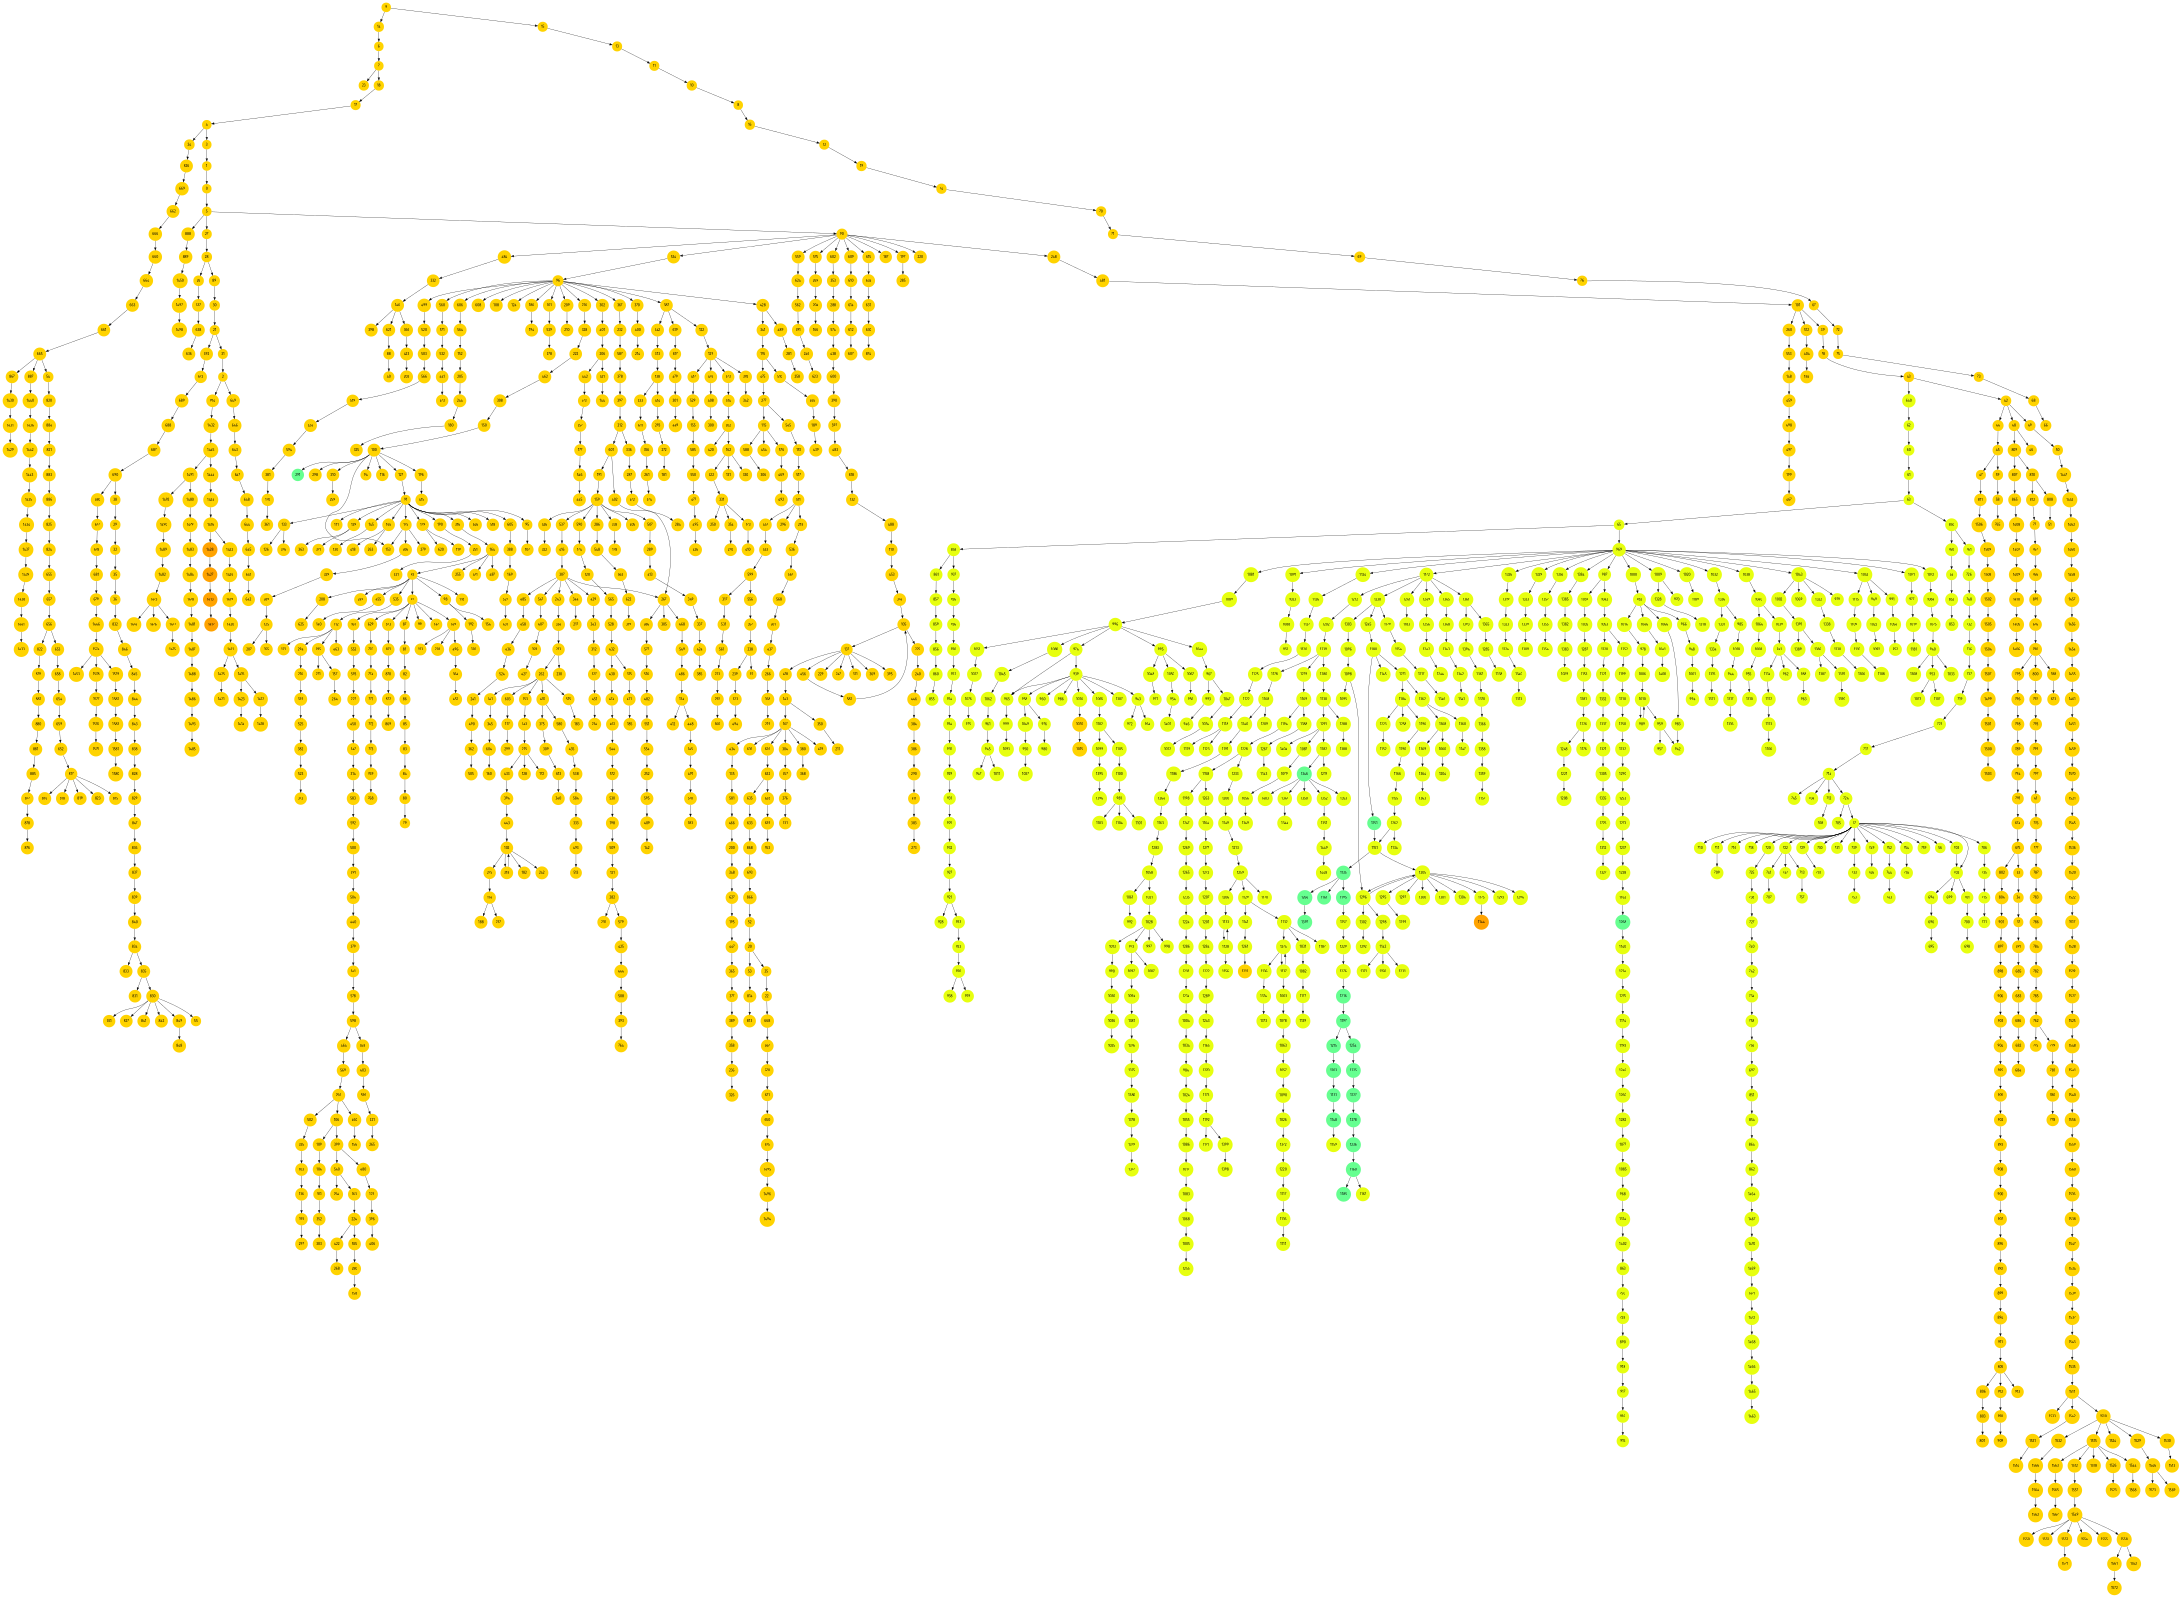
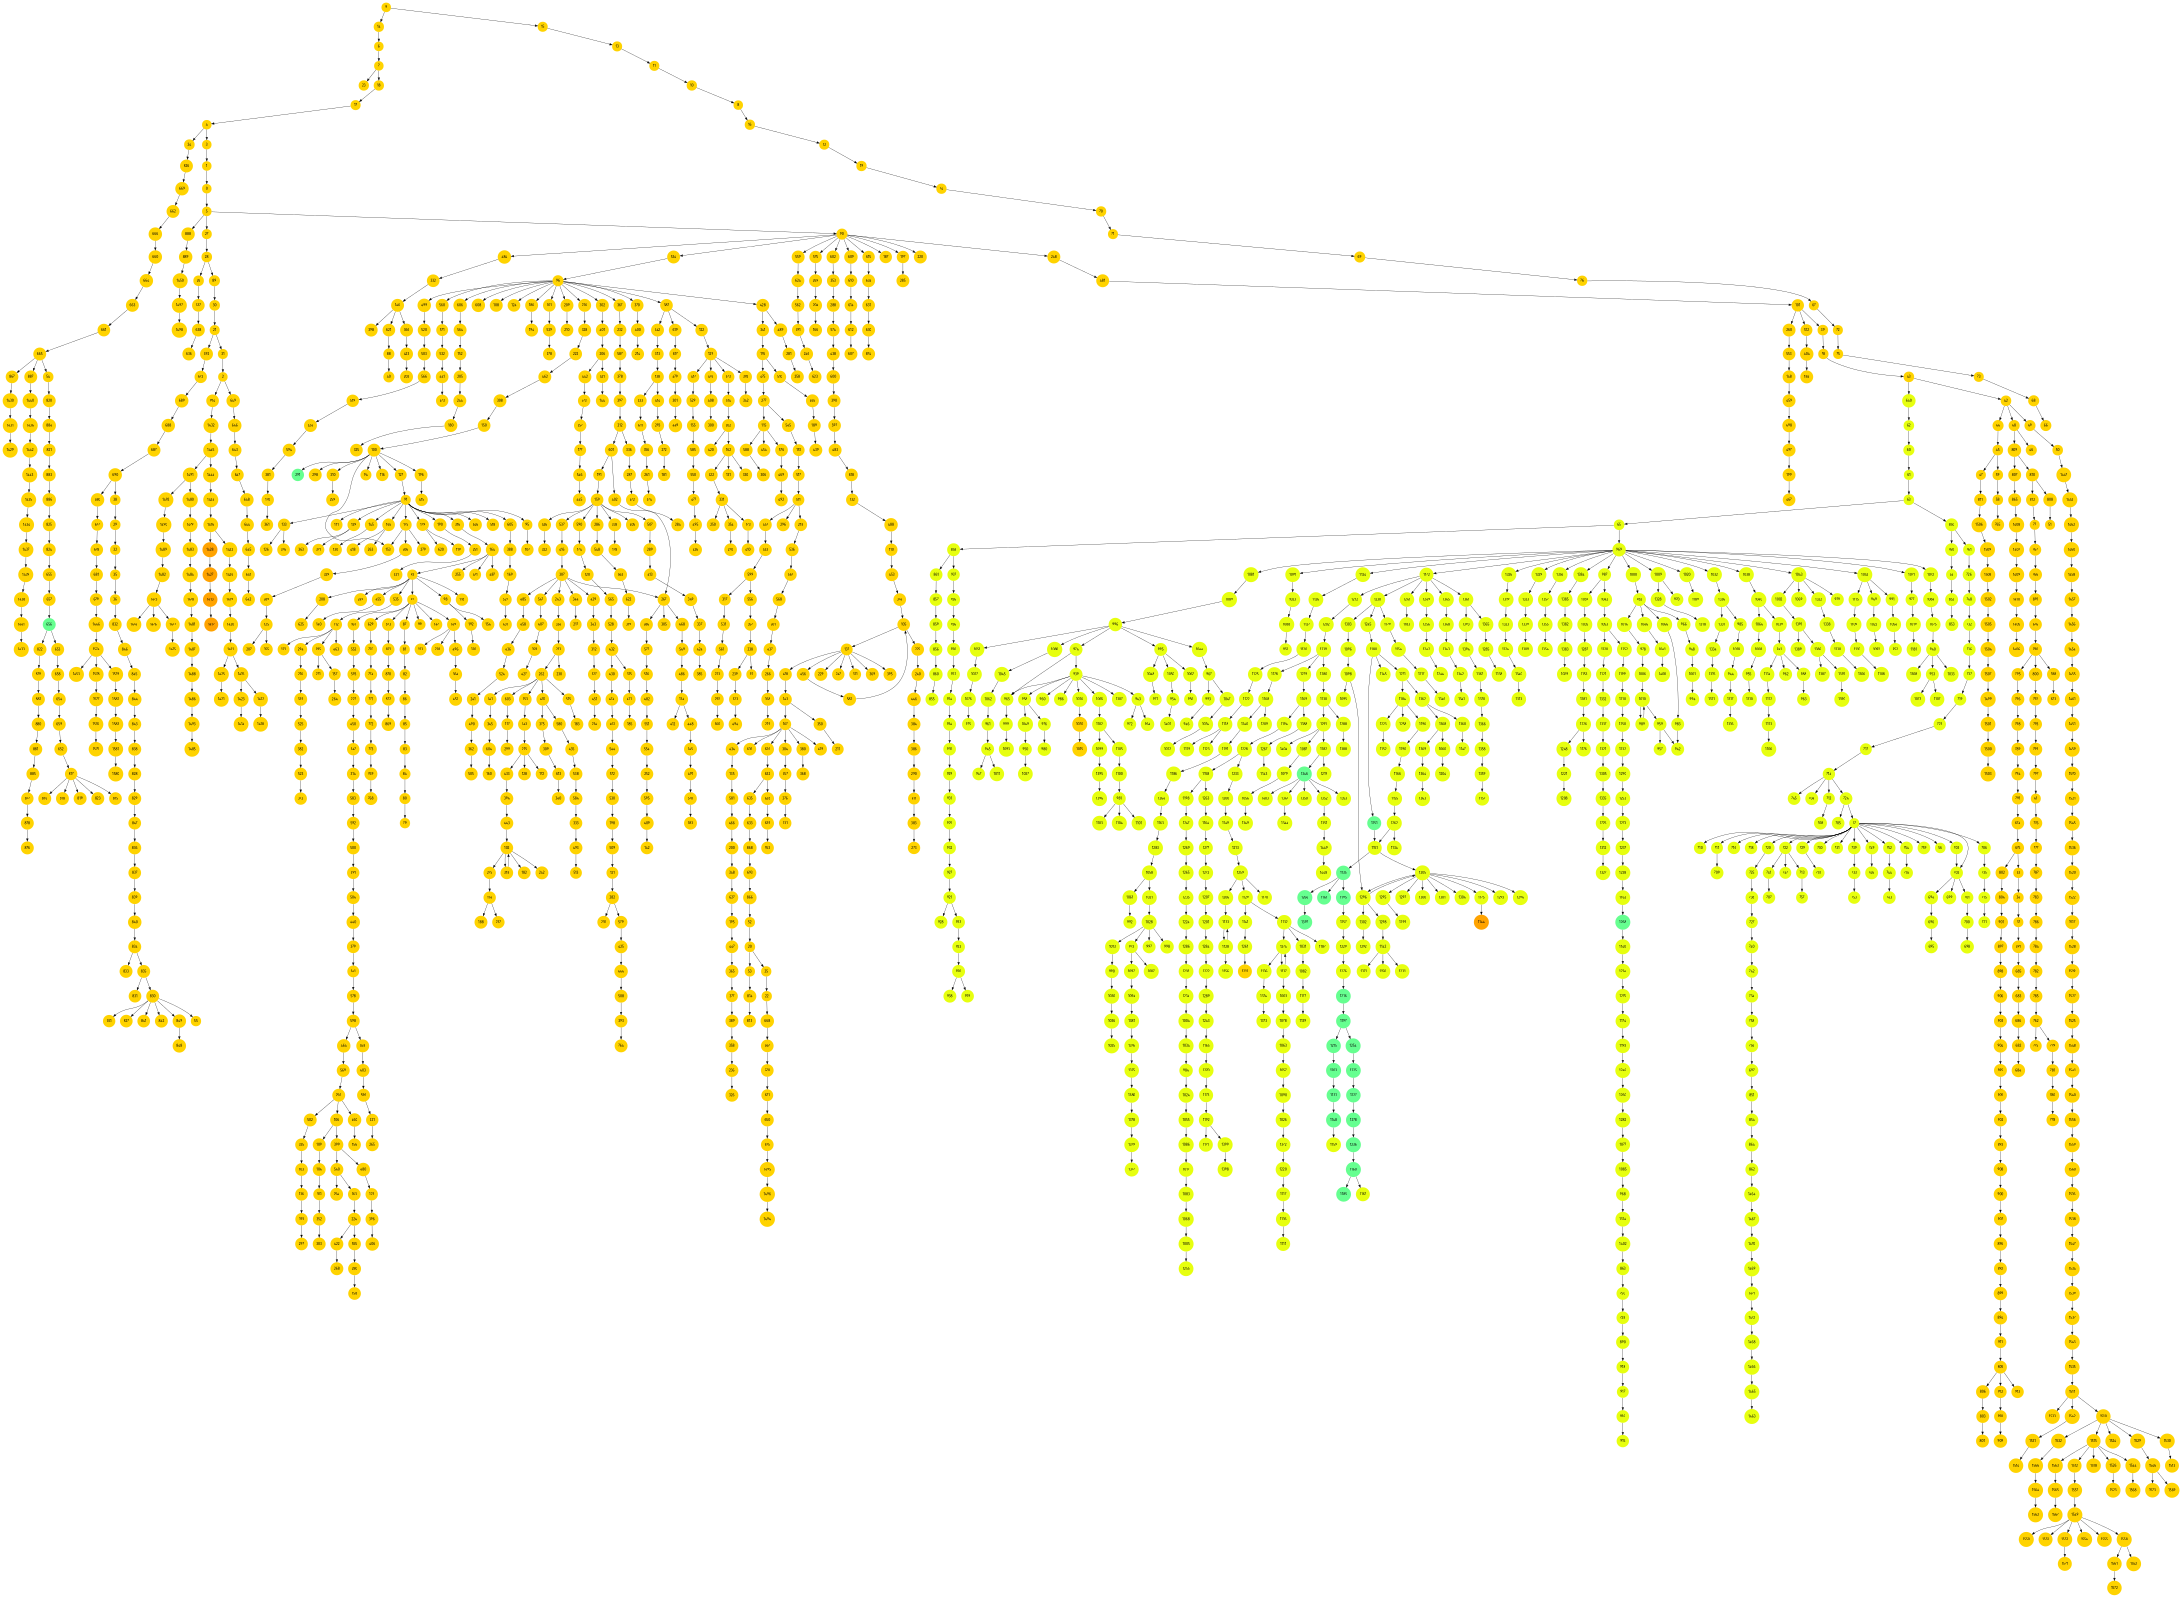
node "656": fillcolor #ffd300 -> #66ff90
